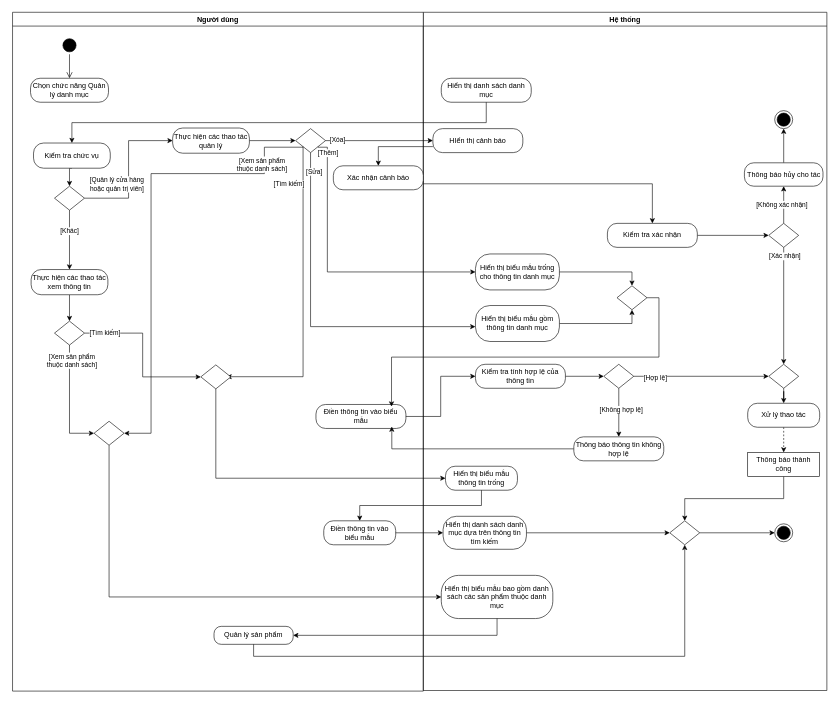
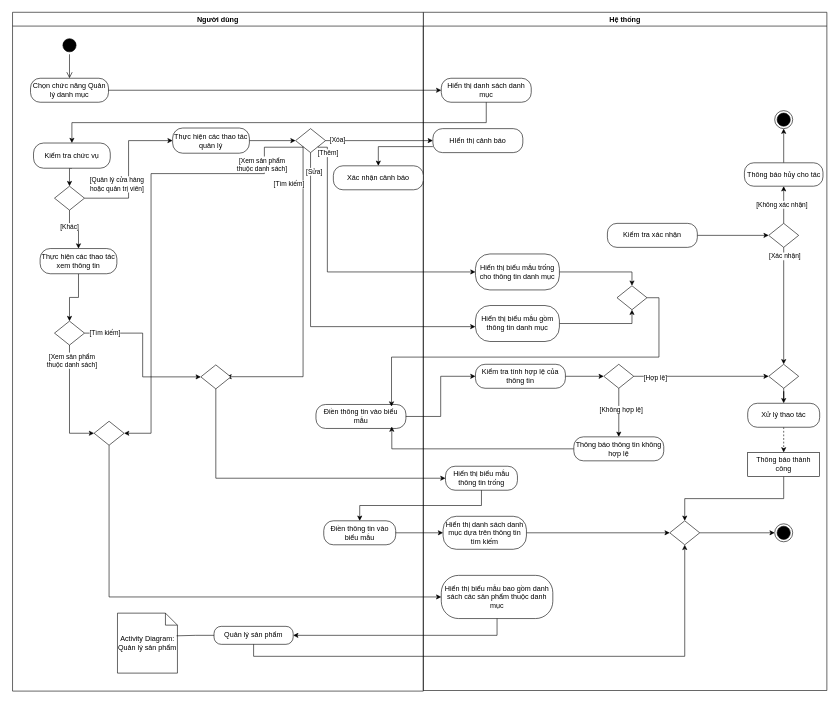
edge "Chọn chức năng Quản lý danh mục" -> "Hiển thị danh sách danh mục": added
edge "Xác nhận cảnh báo" -> "Kiểm tra xác nhận": removed
node "Thực hiện các thao tác xem thông tin": moved (69, 282) -> (78, 261)
edge "Quản lý sản phẩm" -- "Activity Diagram: Quản lý sản phẩm": added
node "Activity Diagram: Quản lý sản phẩm": added
